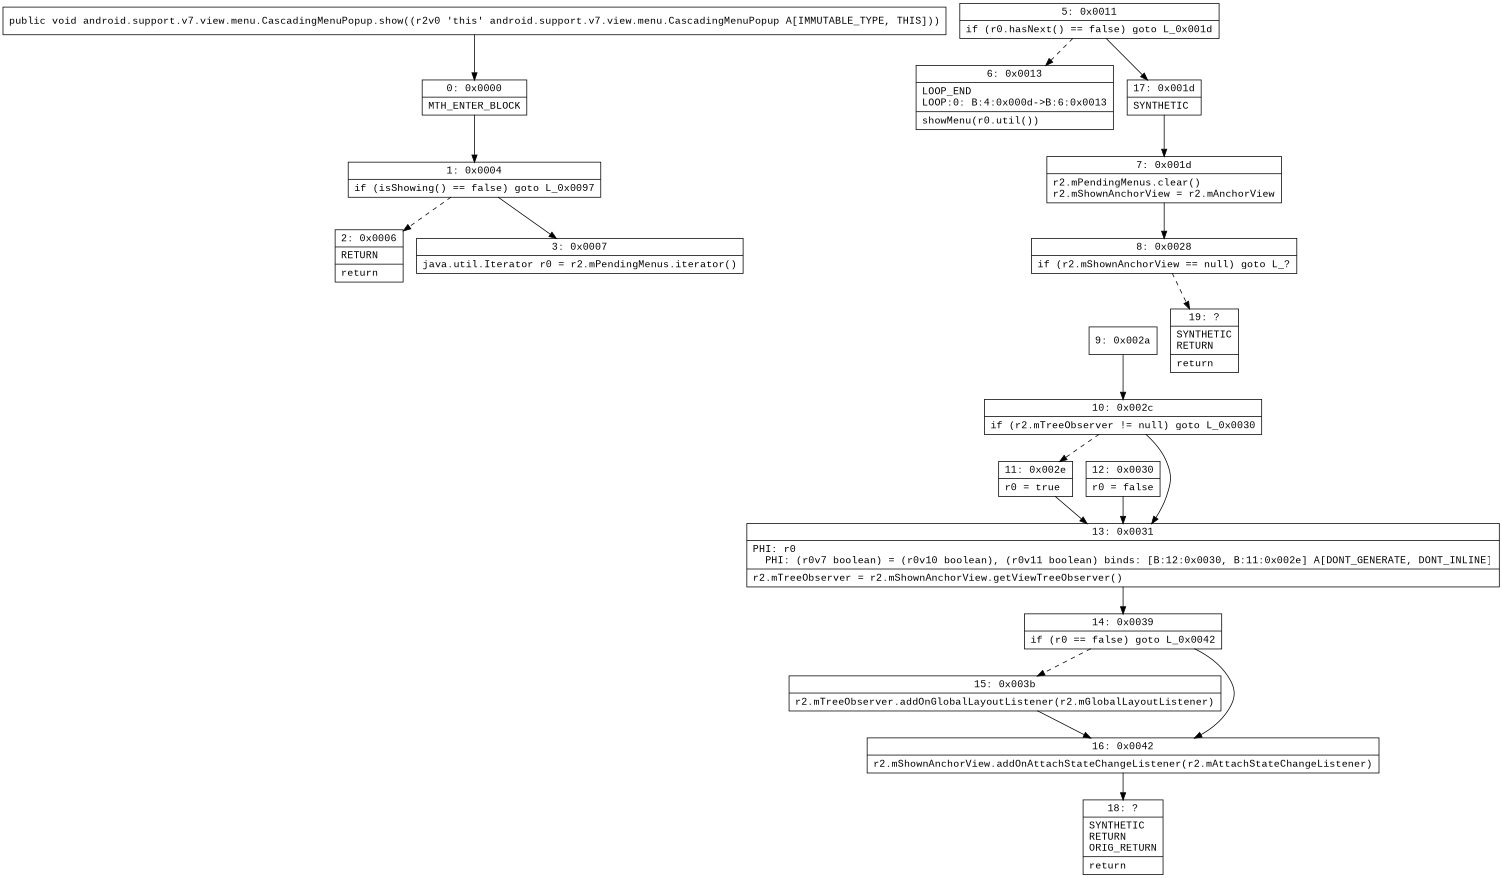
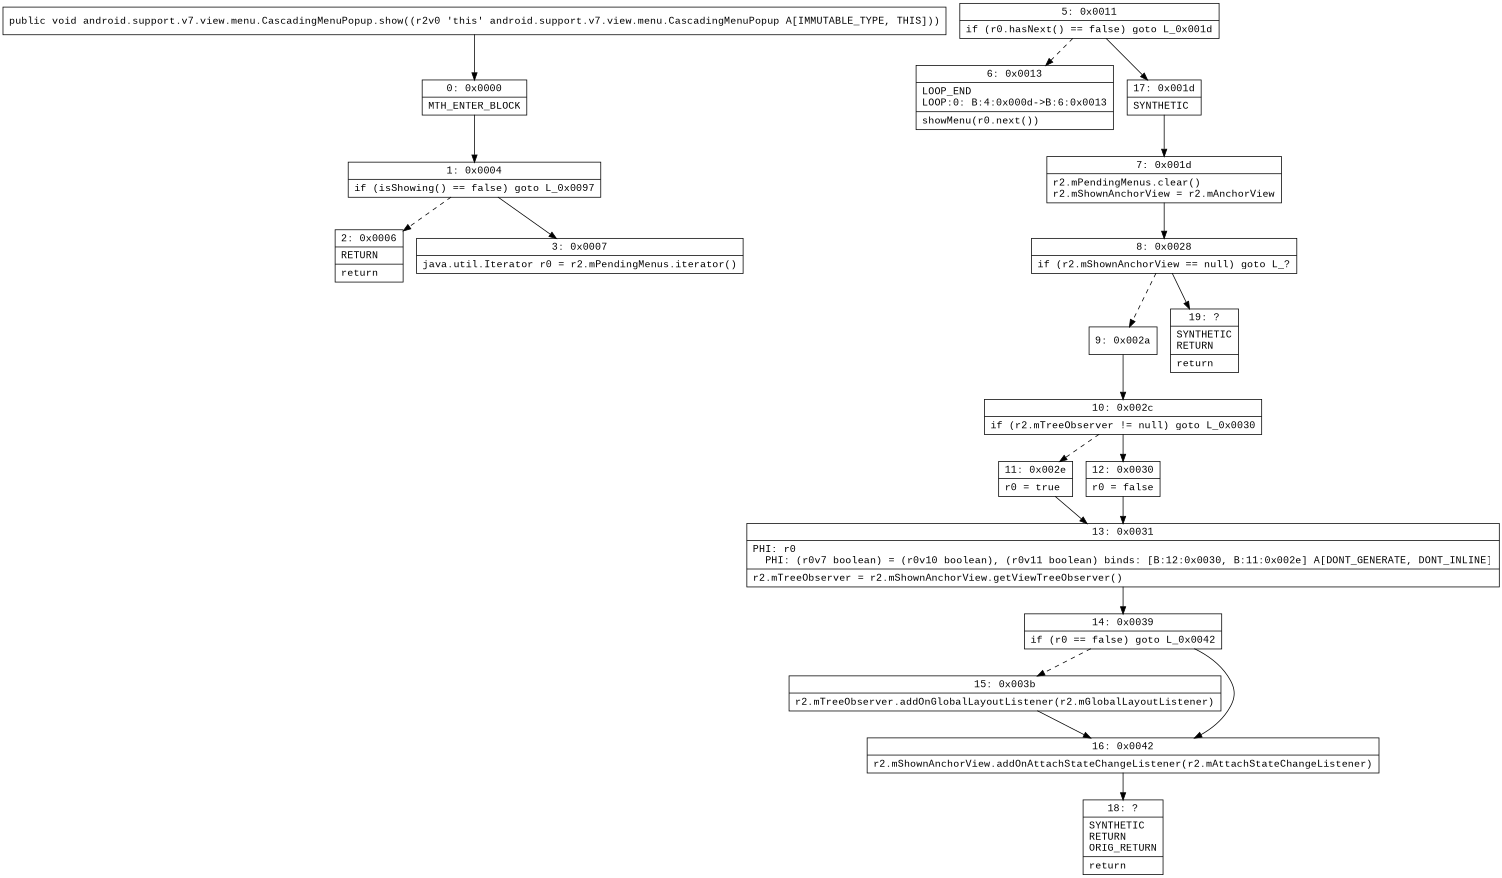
node "6: 0x0013": text "showMenu(r0.util())" -> "showMenu(r0.next())"
edge "8: 0x0028" -> "19: ?": style dashed -> solid
edge "8: 0x0028" -> "9: 0x002a": added
edge "10: 0x002c" -> "13: 0x0031": now "10: 0x002c" -> "12: 0x0030"
